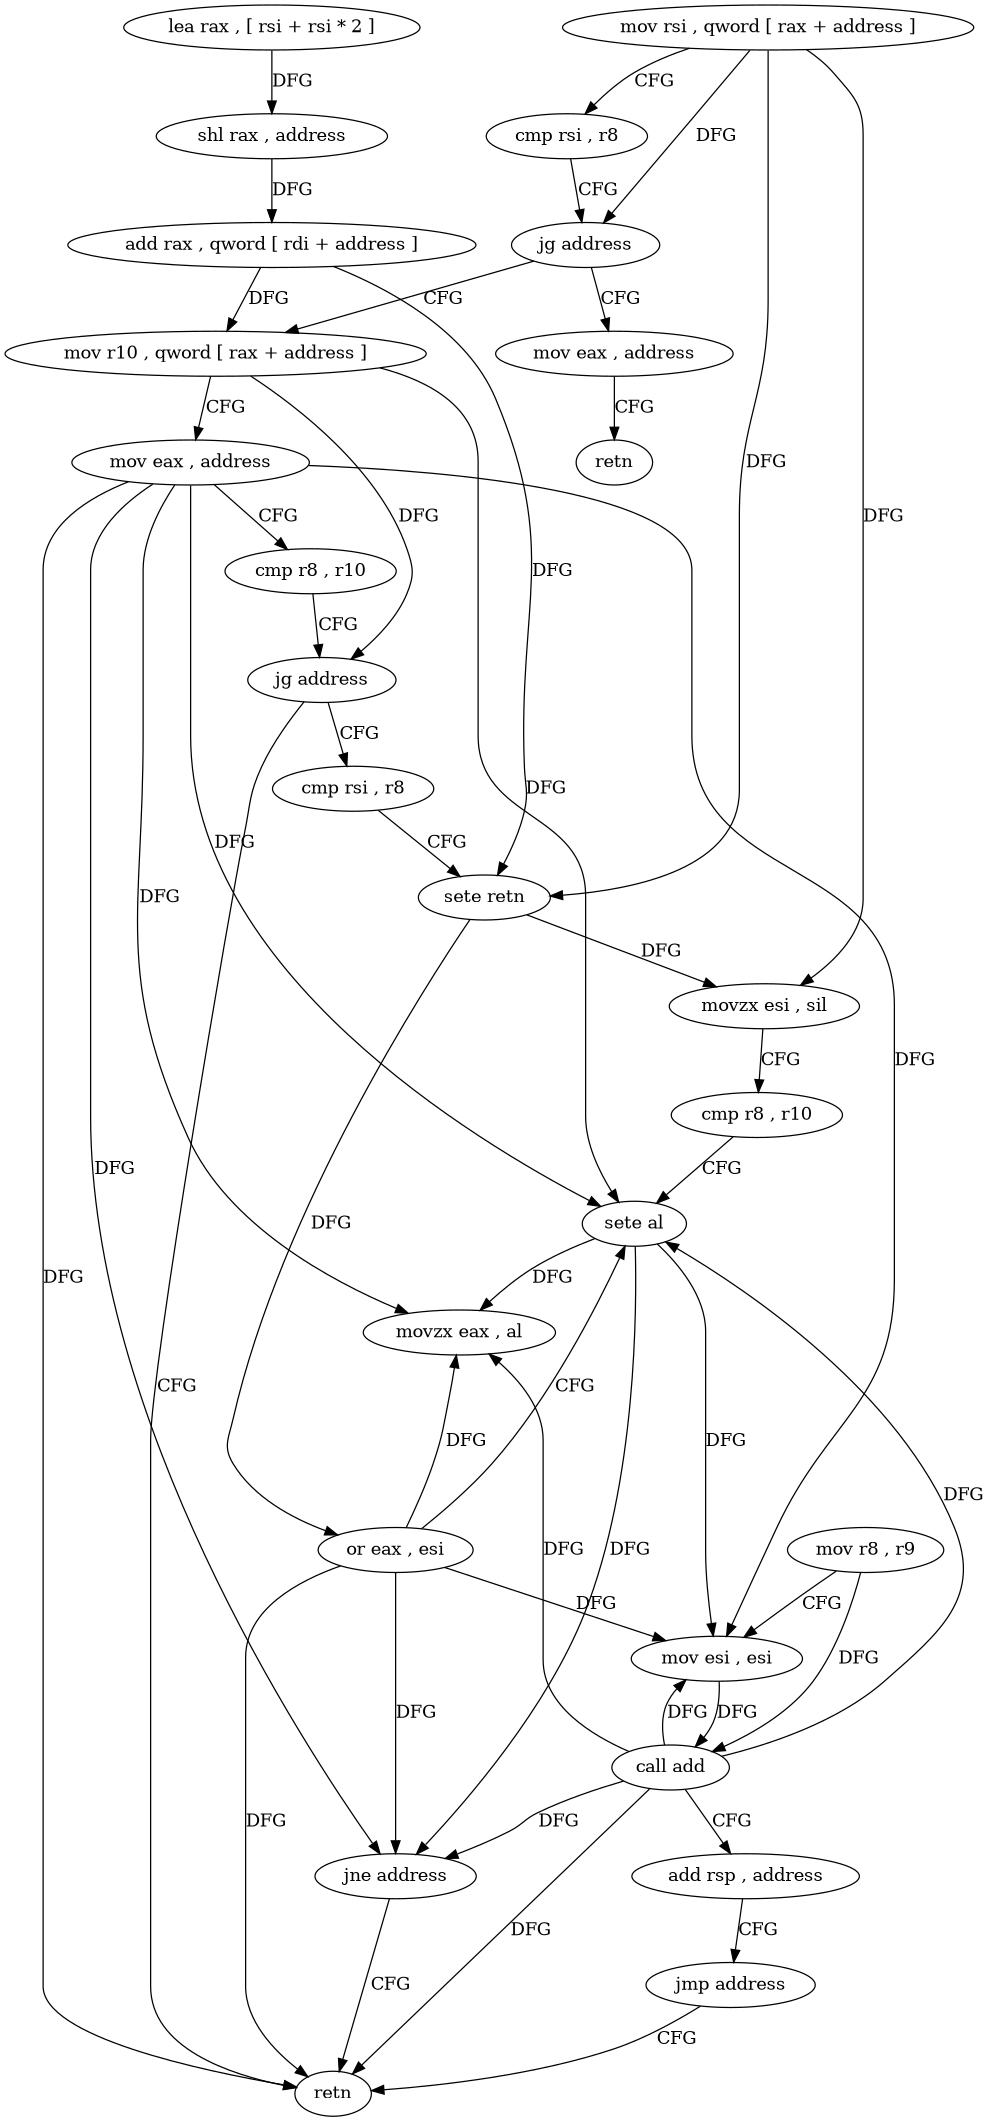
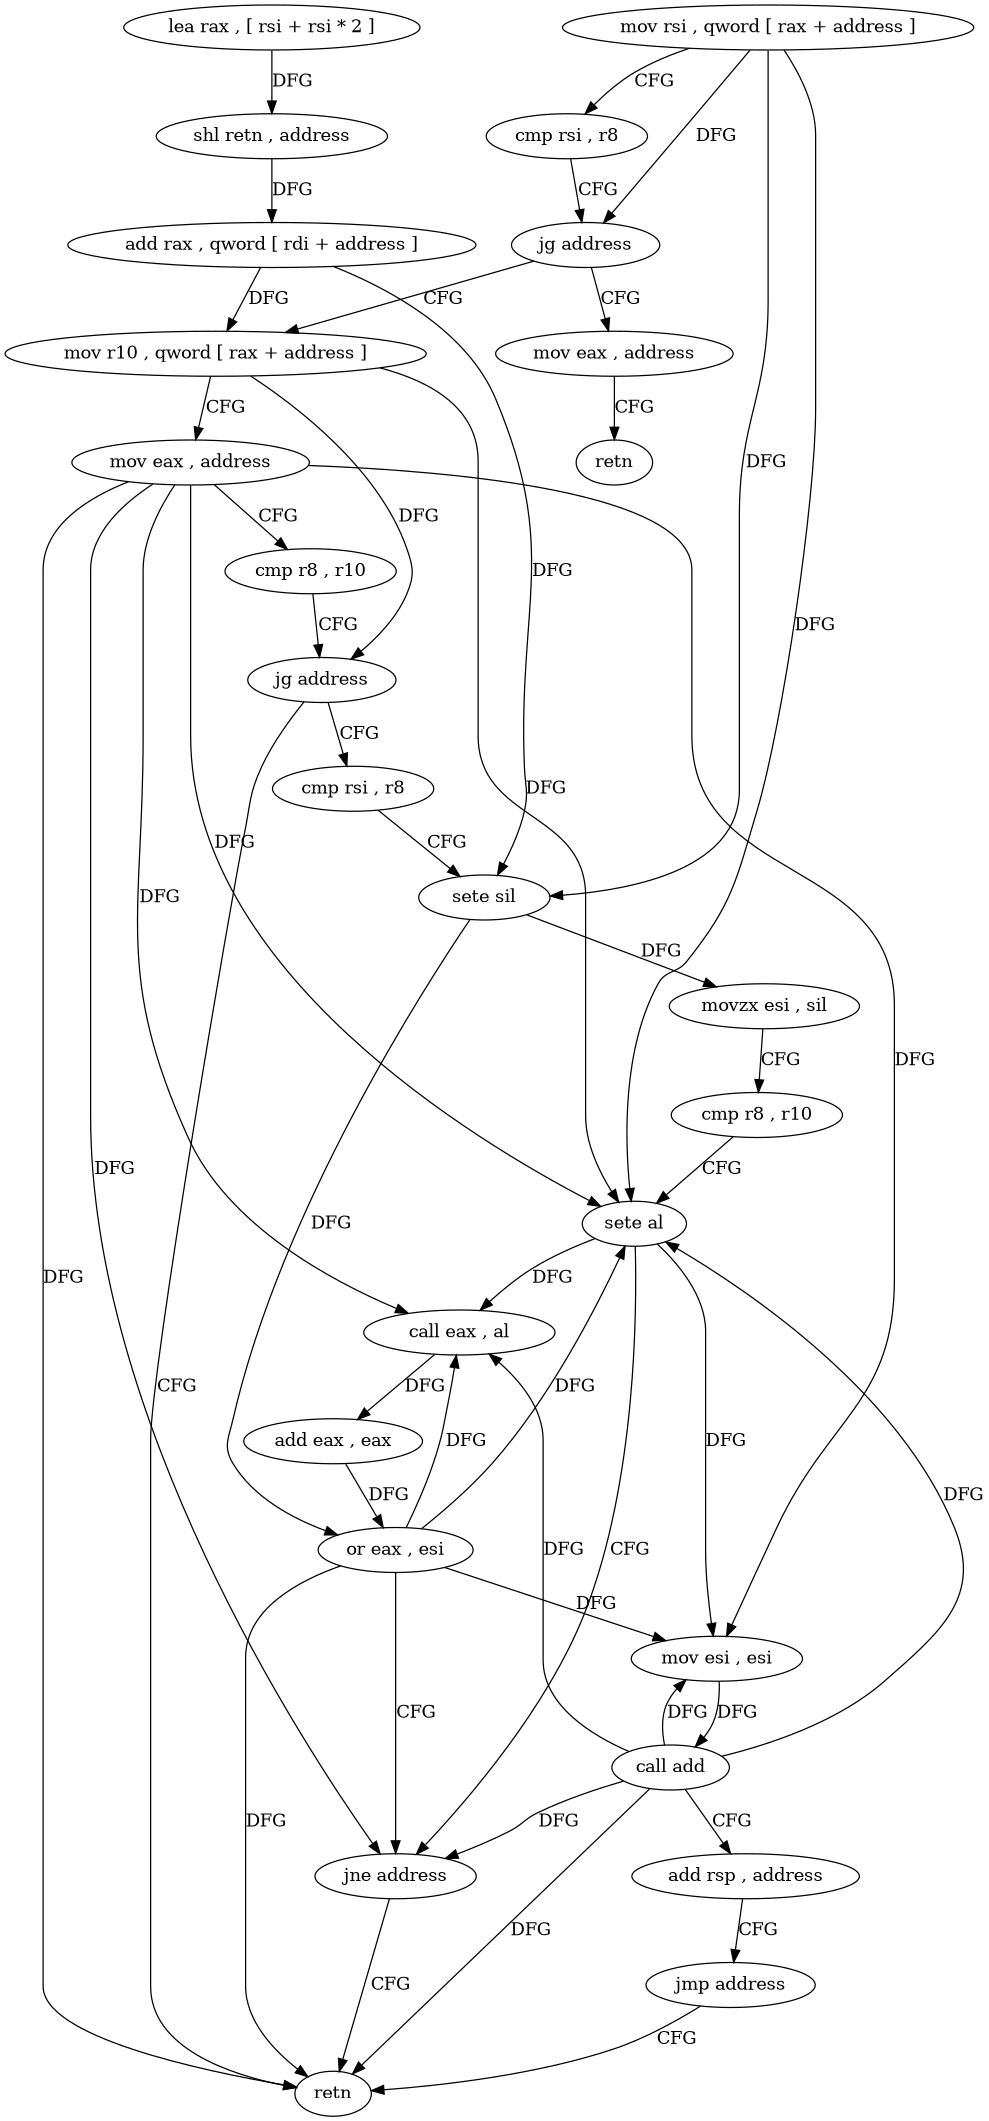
node "shl rax , address": label "shl rax , address" -> "shl retn , address"
edge "mov rsi , qword [ rax + address ]" -> "movzx esi , sil": now "mov rsi , qword [ rax + address ]" -> "sete al"
node "sete retn": label "sete retn" -> "sete sil"
node "movzx eax , al": label "movzx eax , al" -> "call eax , al"
edge "or eax , esi" -> "sete al": label "CFG" -> "DFG"
node "add eax , eax": added
edge "sete al" -> "jne address": label "DFG" -> "CFG"
node "mov r8 , r9": removed
edge "or eax , esi" -> "jne address": label "DFG" -> "CFG"
